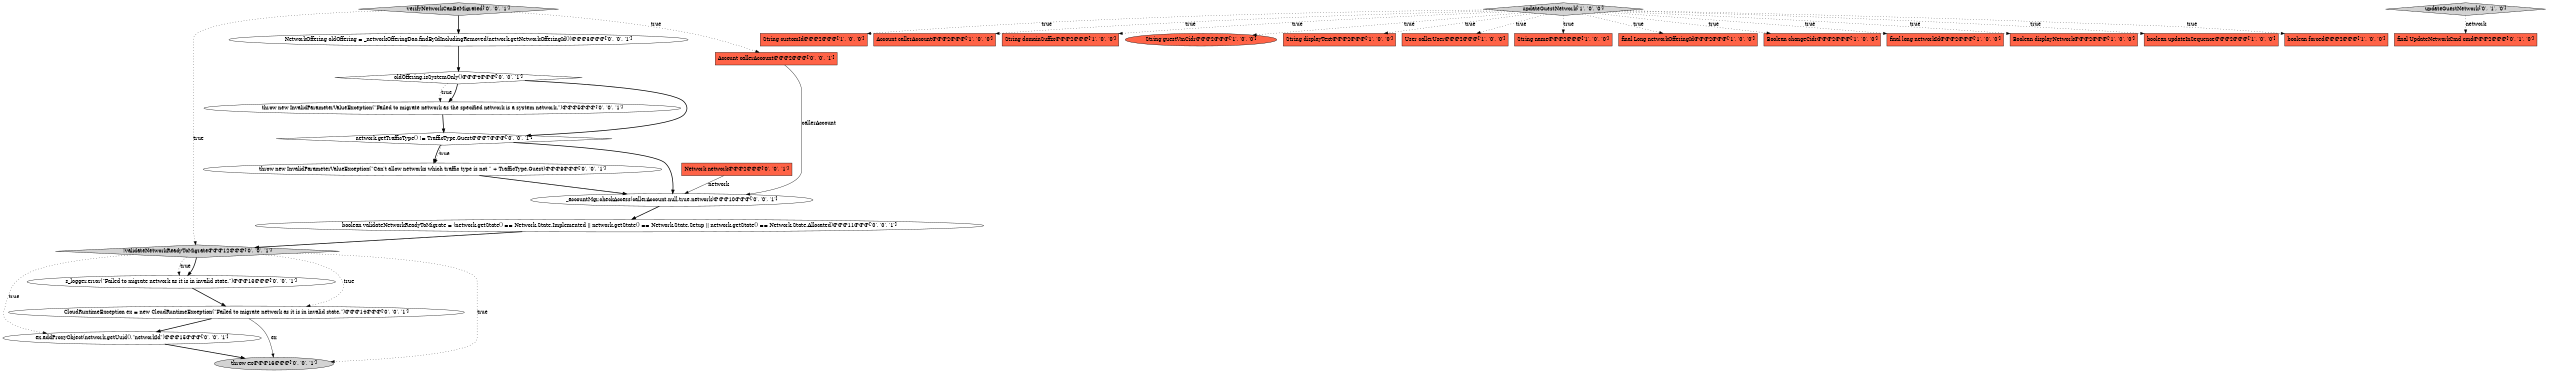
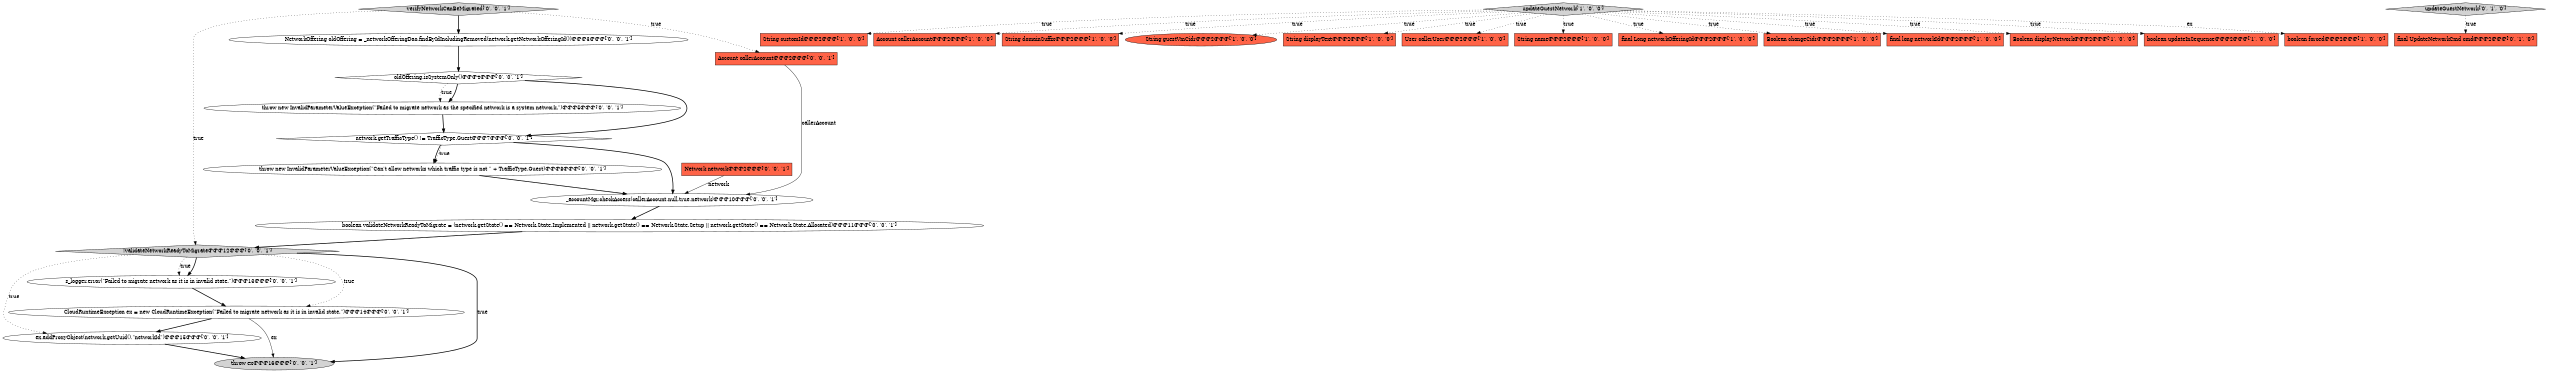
edge "updateGuestNetwork['1', '0', '0']" -> "boolean forced@@@2@@@['1', '0', '0']": label "true" -> "ex"
edge "updateGuestNetwork['0', '1', '0']" -> "final UpdateNetworkCmd cmd@@@2@@@['0', '1', '0']": label "network" -> "true"
edge "!validateNetworkReadyToMigrate@@@12@@@['0', '0', '1']" -> "throw ex@@@16@@@['0', '0', '1']": style dotted -> bold
